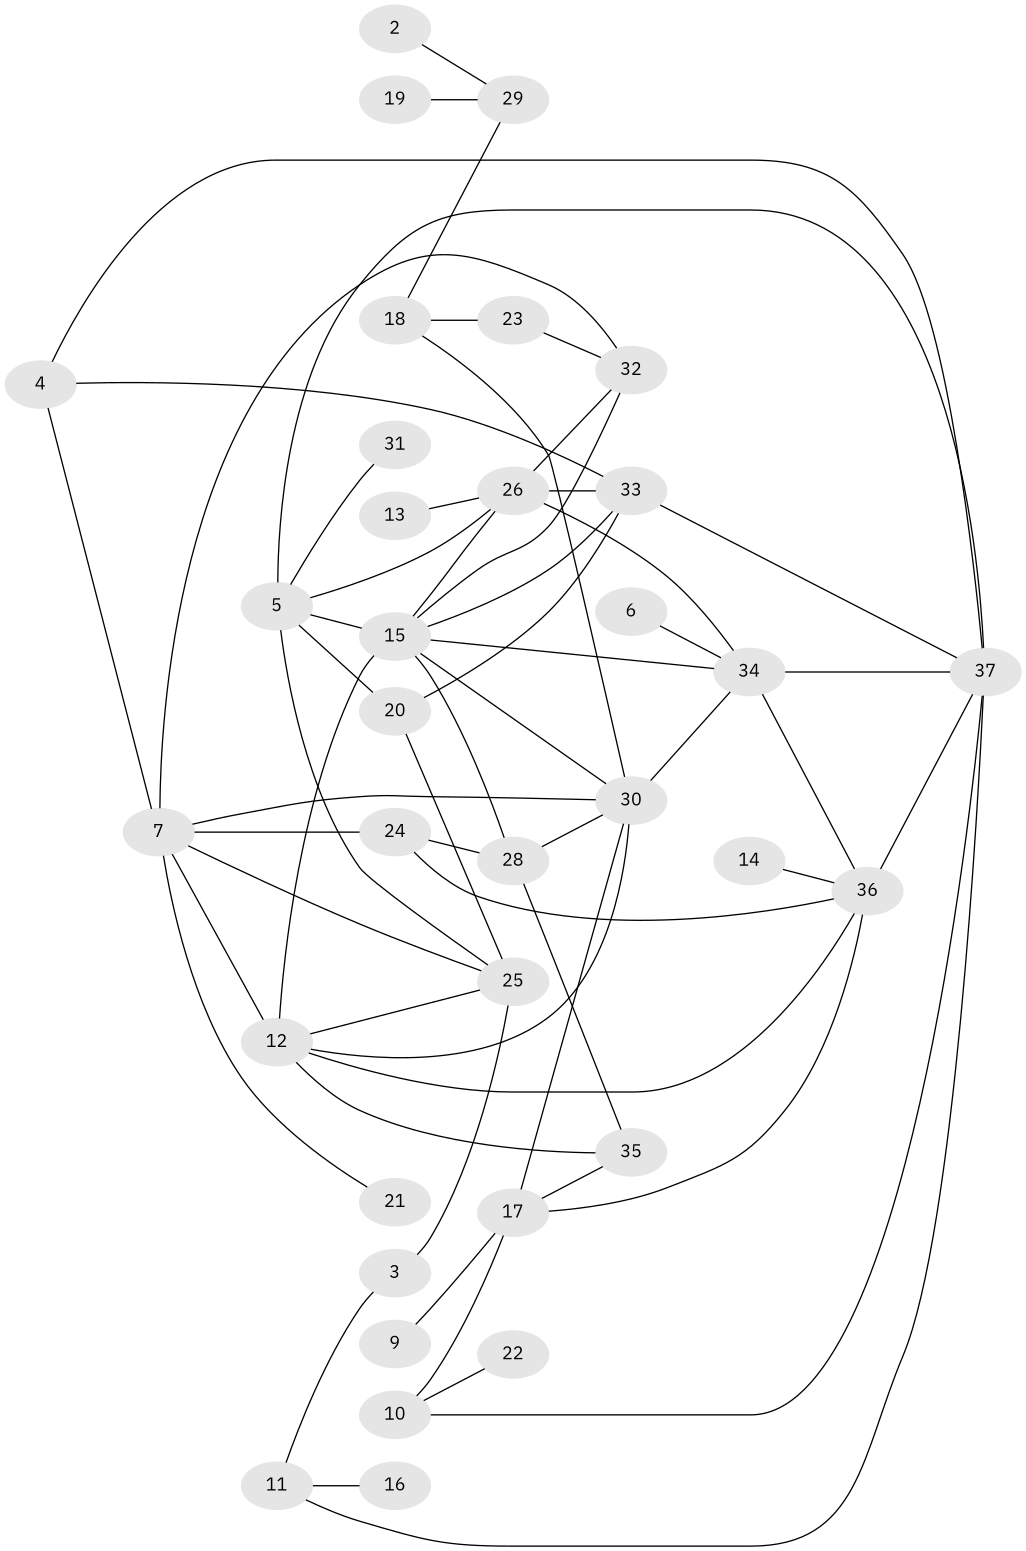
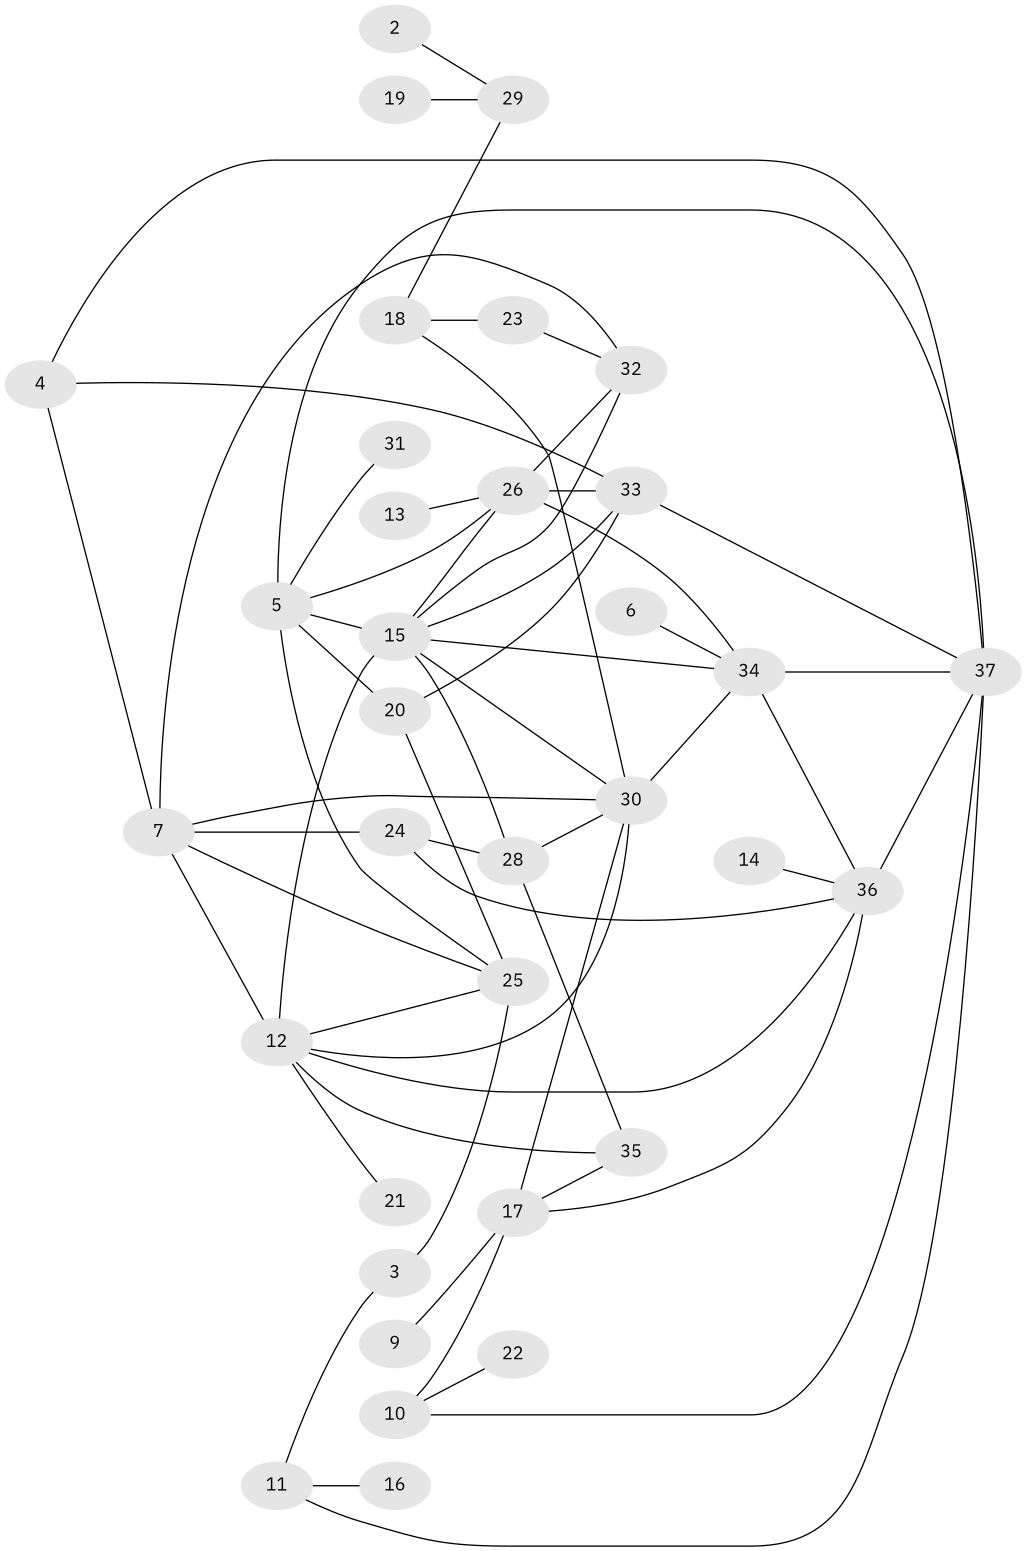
edge "7" -- "21": now "12" -- "21"
